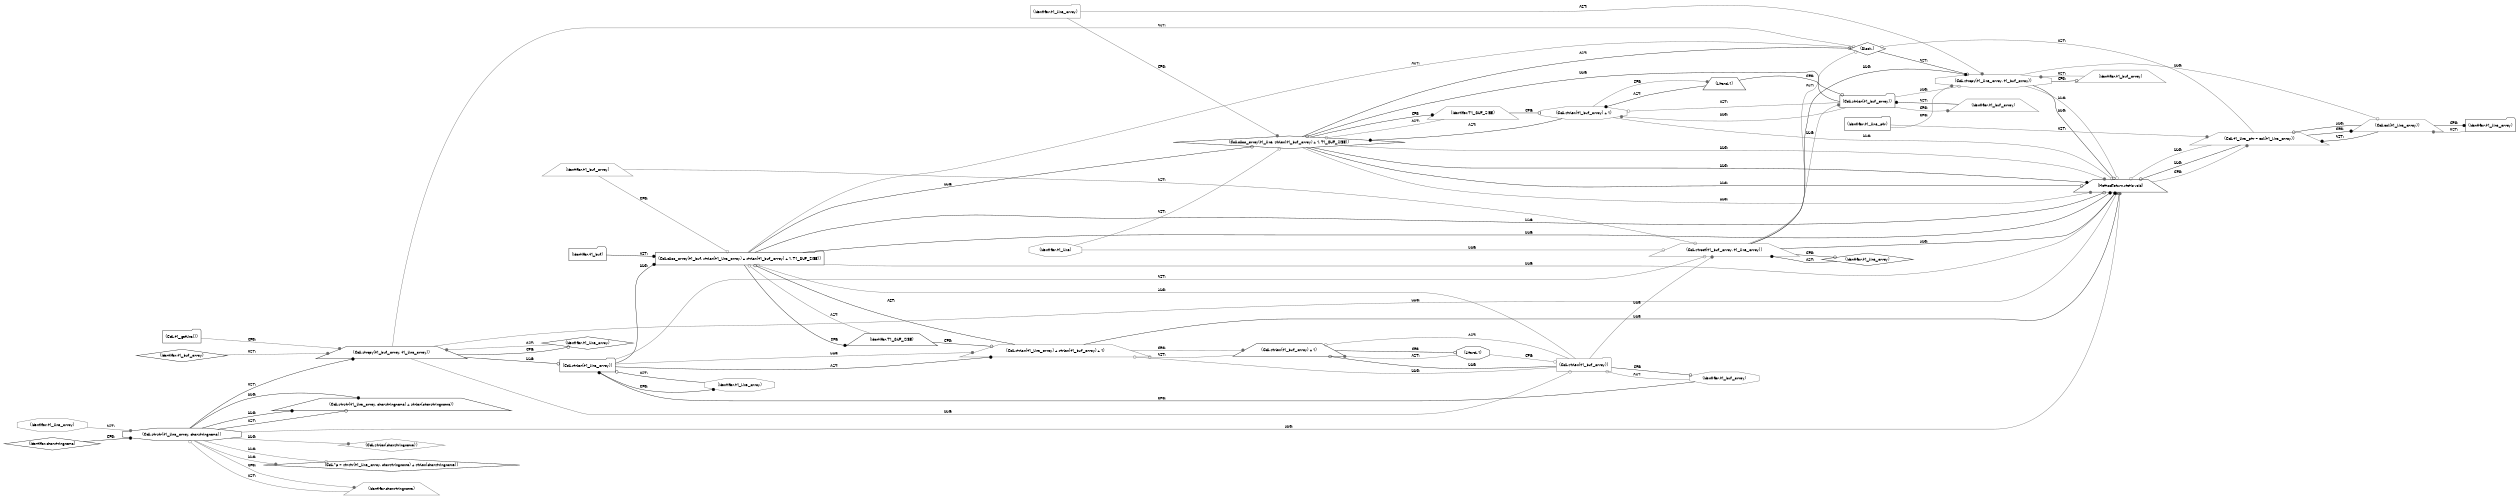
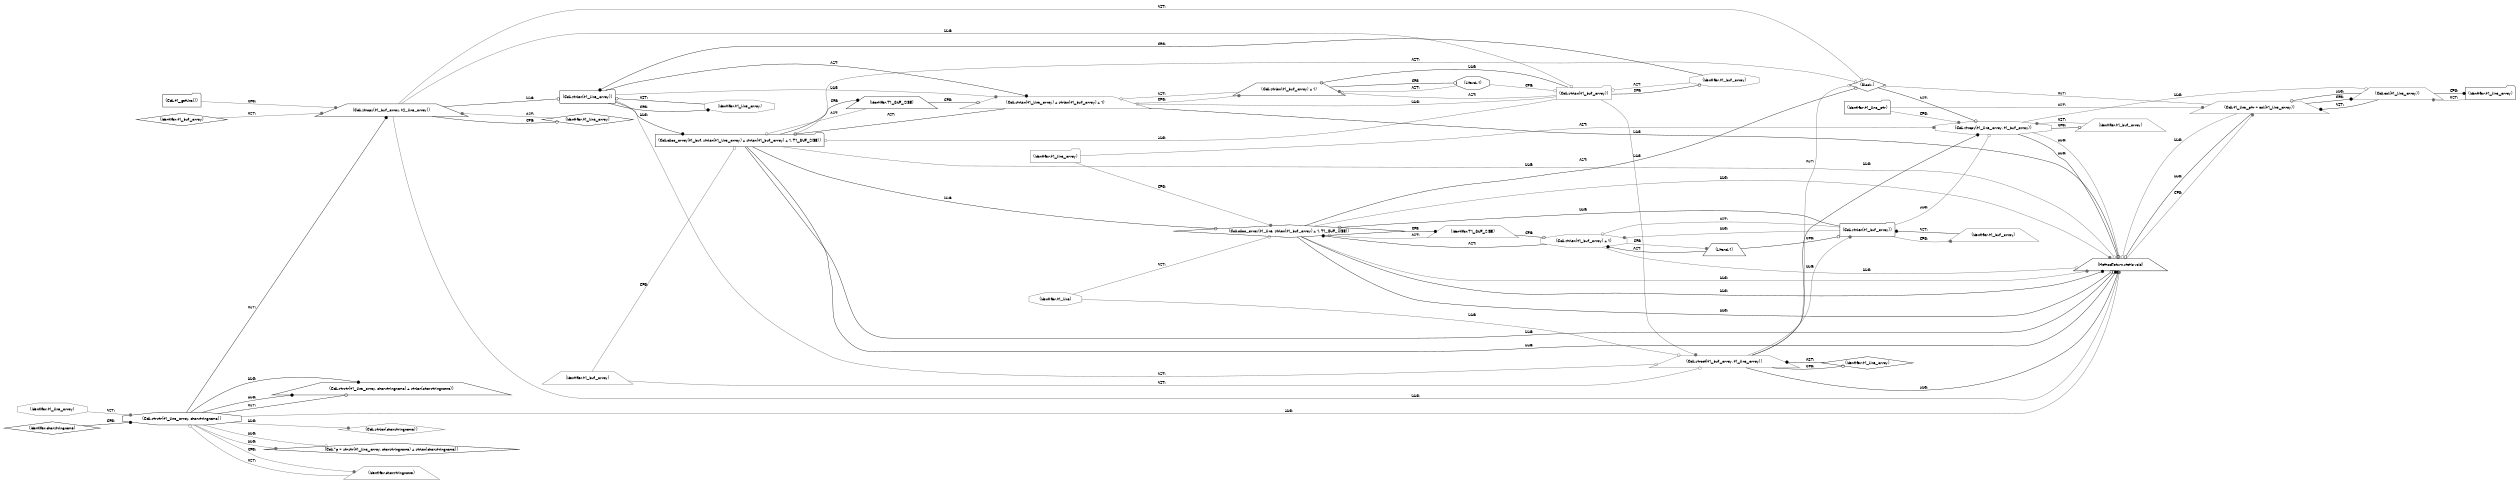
node "(Identifier,t1_buf)": removed
node "(Call,strcpy(t1_buf_array, t1_line_array))": label "(Call,strcpy(t1_buf_array, t1_line_array))" -> "(Call,strcpy(t1_buf_array, t2_line_array))"
